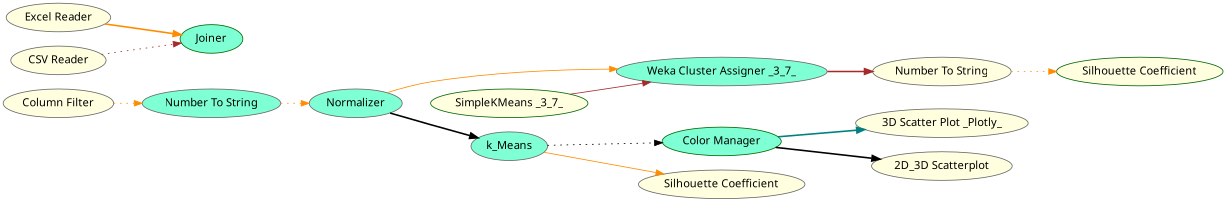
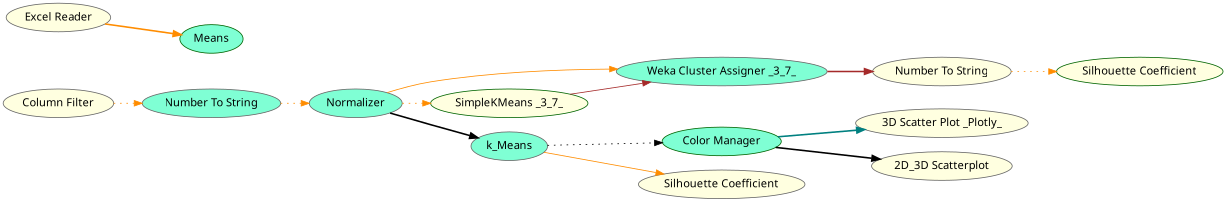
node "Joiner": label "Joiner" -> "Means"
node "CSV Reader": removed
edge "Normalizer" -> "SimpleKMeans _3_7_": added
